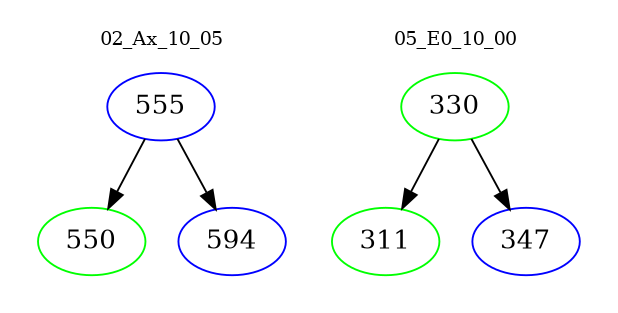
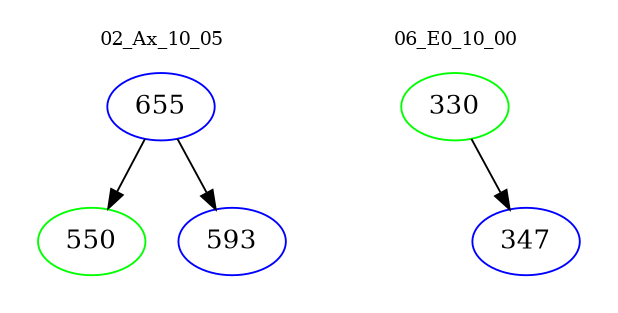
cluster "05_E0_10_00": label "05_E0_10_00" -> "06_E0_10_00"
node "555": label "555" -> "655"
node "594": label "594" -> "593"
node "311": removed
